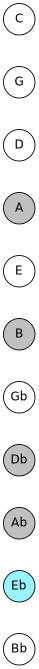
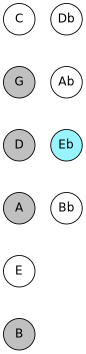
node "G": fillcolor white -> gray
node "D": fillcolor white -> gray
node "Gb": removed
node "Db": fillcolor gray -> white
node "Ab": fillcolor gray -> white
